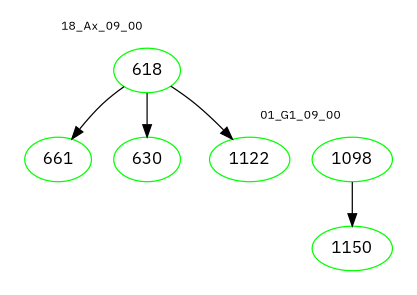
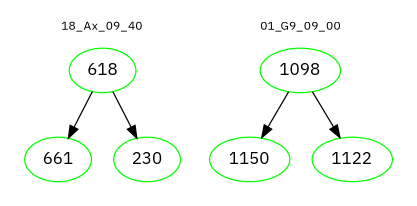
cluster "18_Ax_09_00": label "18_Ax_09_00" -> "18_Ax_09_40"
edge "618" -> "1122": now "1098" -> "1122"
cluster "01_G1_09_00": label "01_G1_09_00" -> "01_G9_09_00"
node "630": label "630" -> "230"
